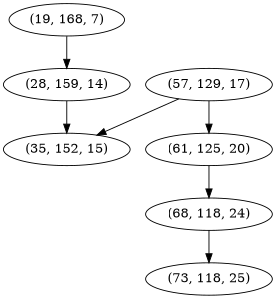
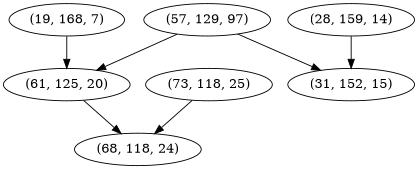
edge "(19, 168, 7)" -> "(28, 159, 14)": now "(19, 168, 7)" -> "(61, 125, 20)"
node "(57, 129, 17)": label "(57, 129, 17)" -> "(57, 129, 97)"
node "(35, 152, 15)": label "(35, 152, 15)" -> "(31, 152, 15)"
edge "(68, 118, 24)" -> "(73, 118, 25)": reversed
